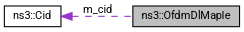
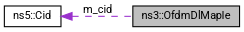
node "ns3::Cid": label "ns3::Cid" -> "ns5::Cid"
